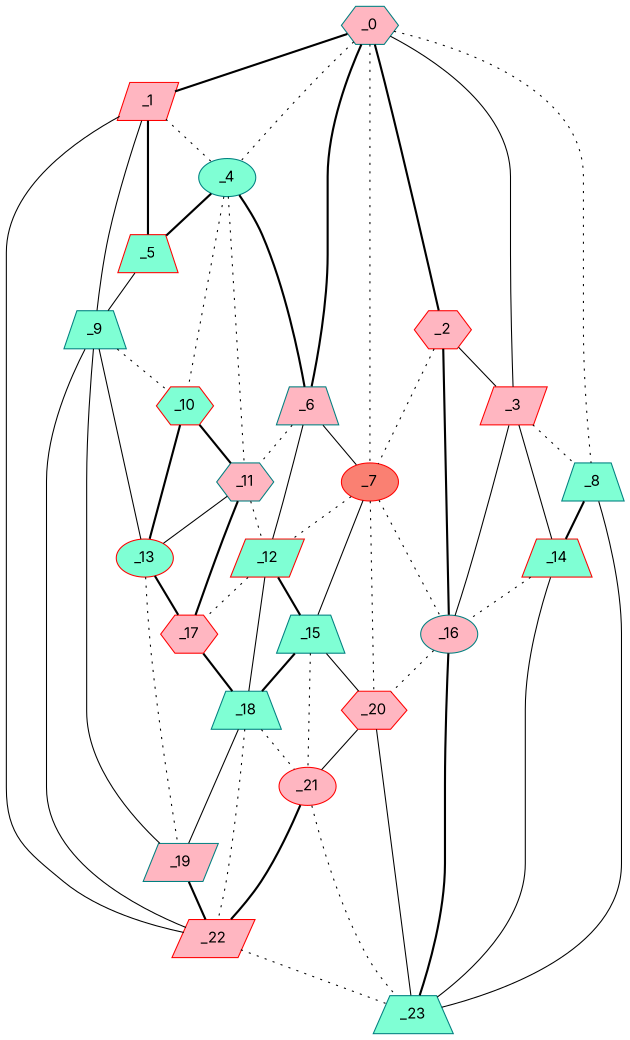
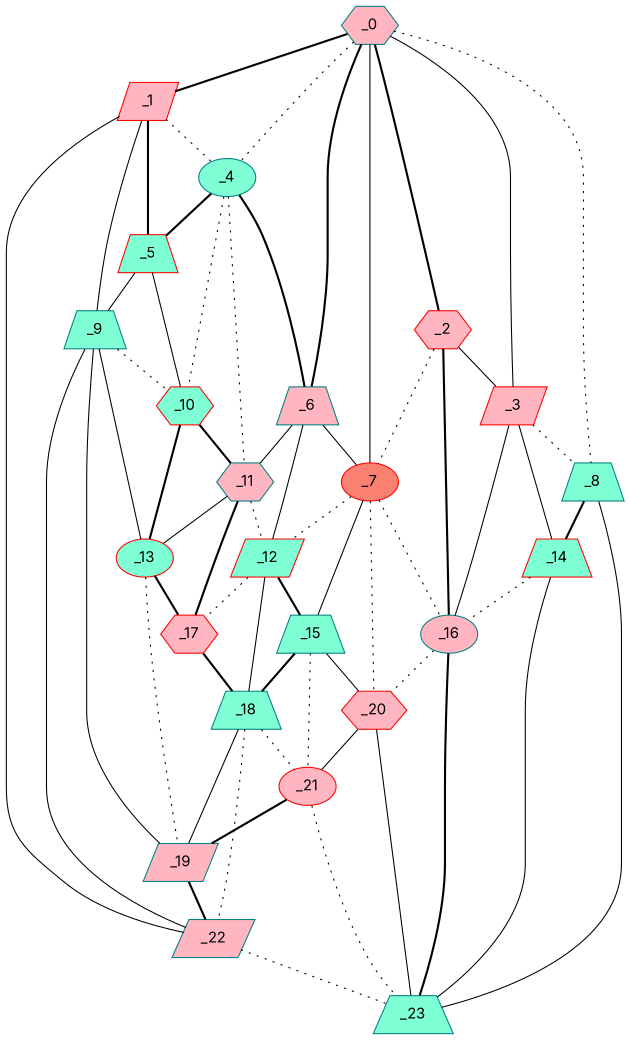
edge "_0" -- "_7": style dotted -> solid
edge "_5" -- "_10": added
edge "_6" -- "_11": style dotted -> solid
edge "_21" -- "_22": now "_21" -- "_19"
node "_22": color red -> teal
